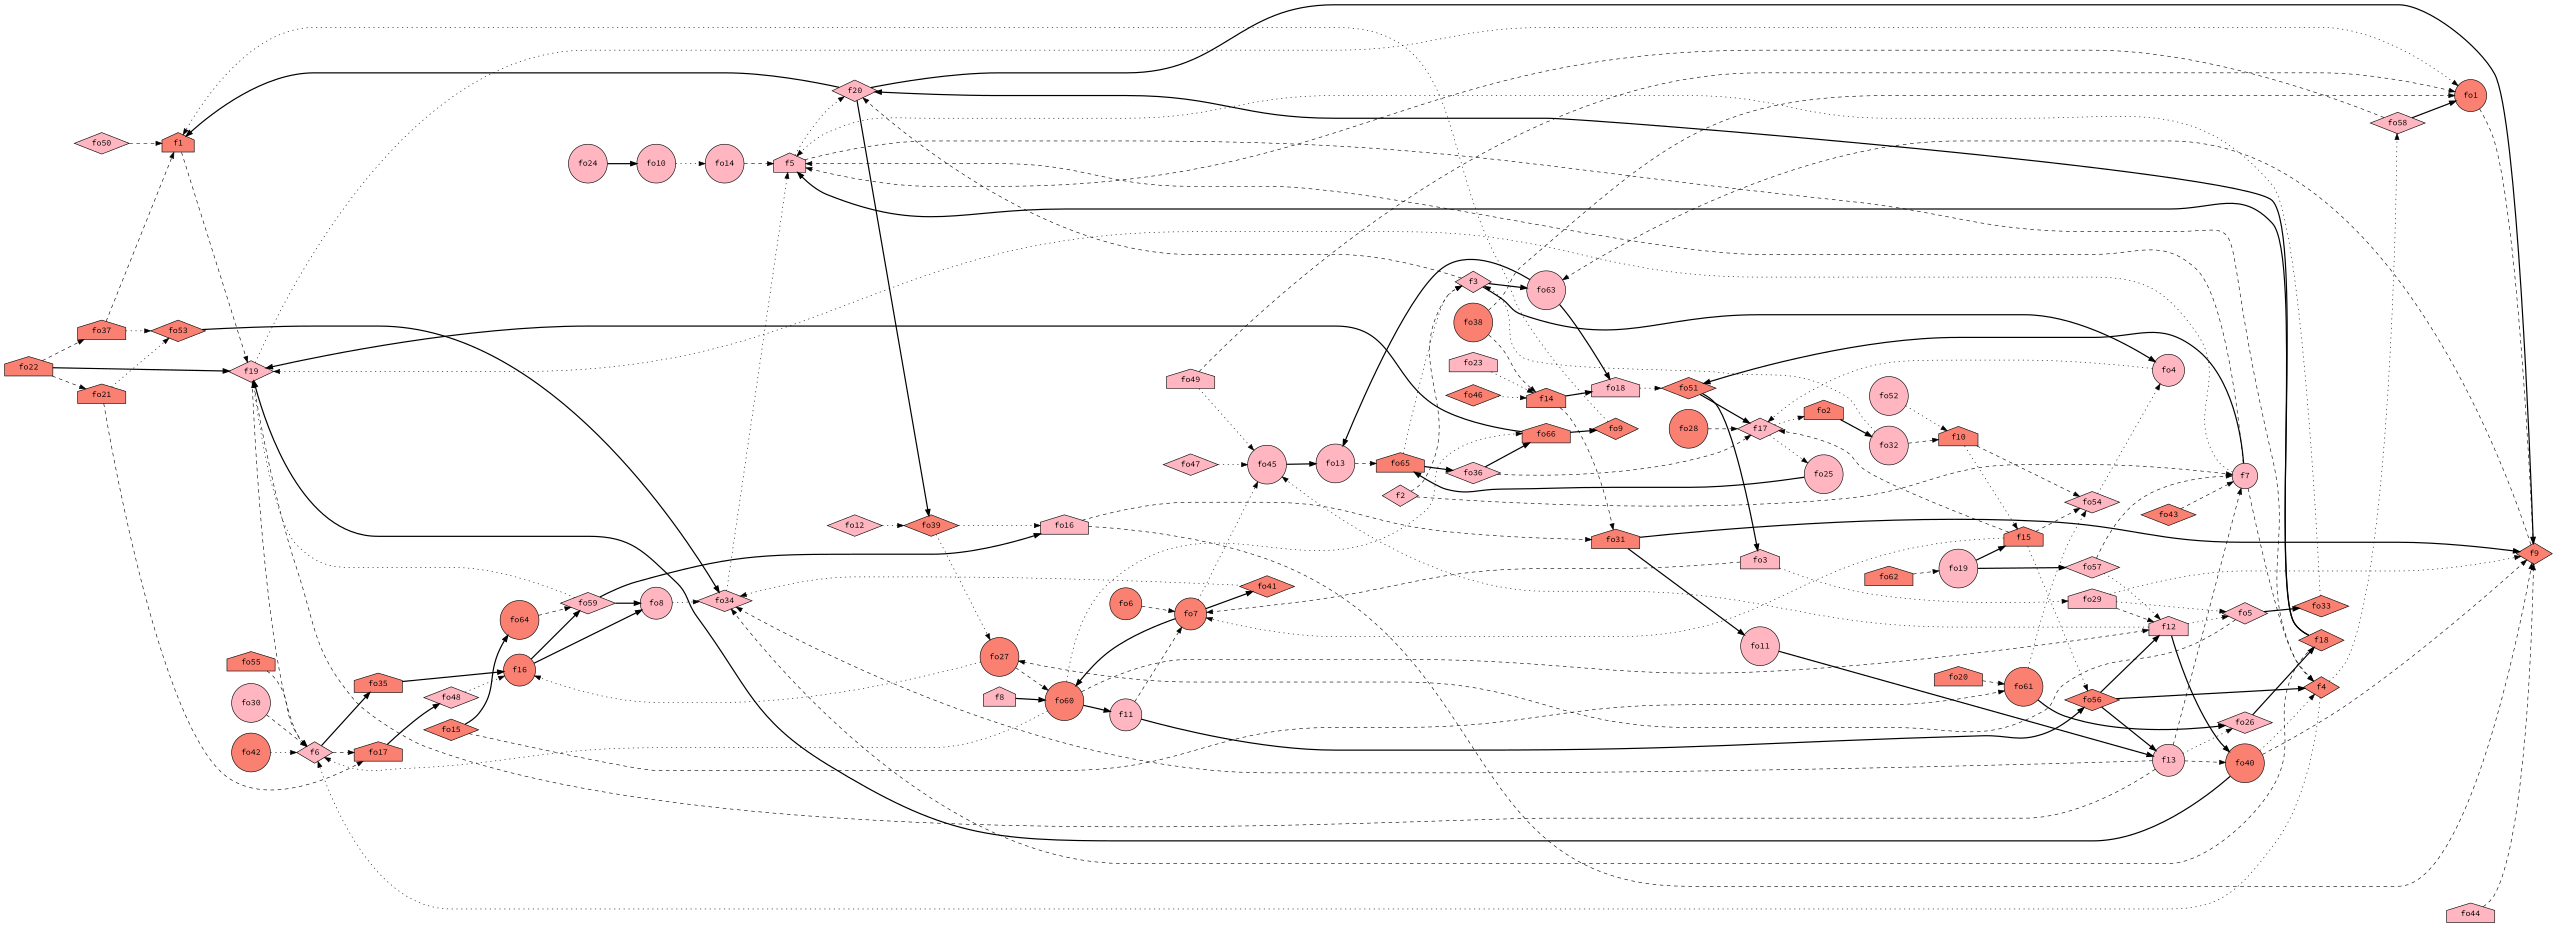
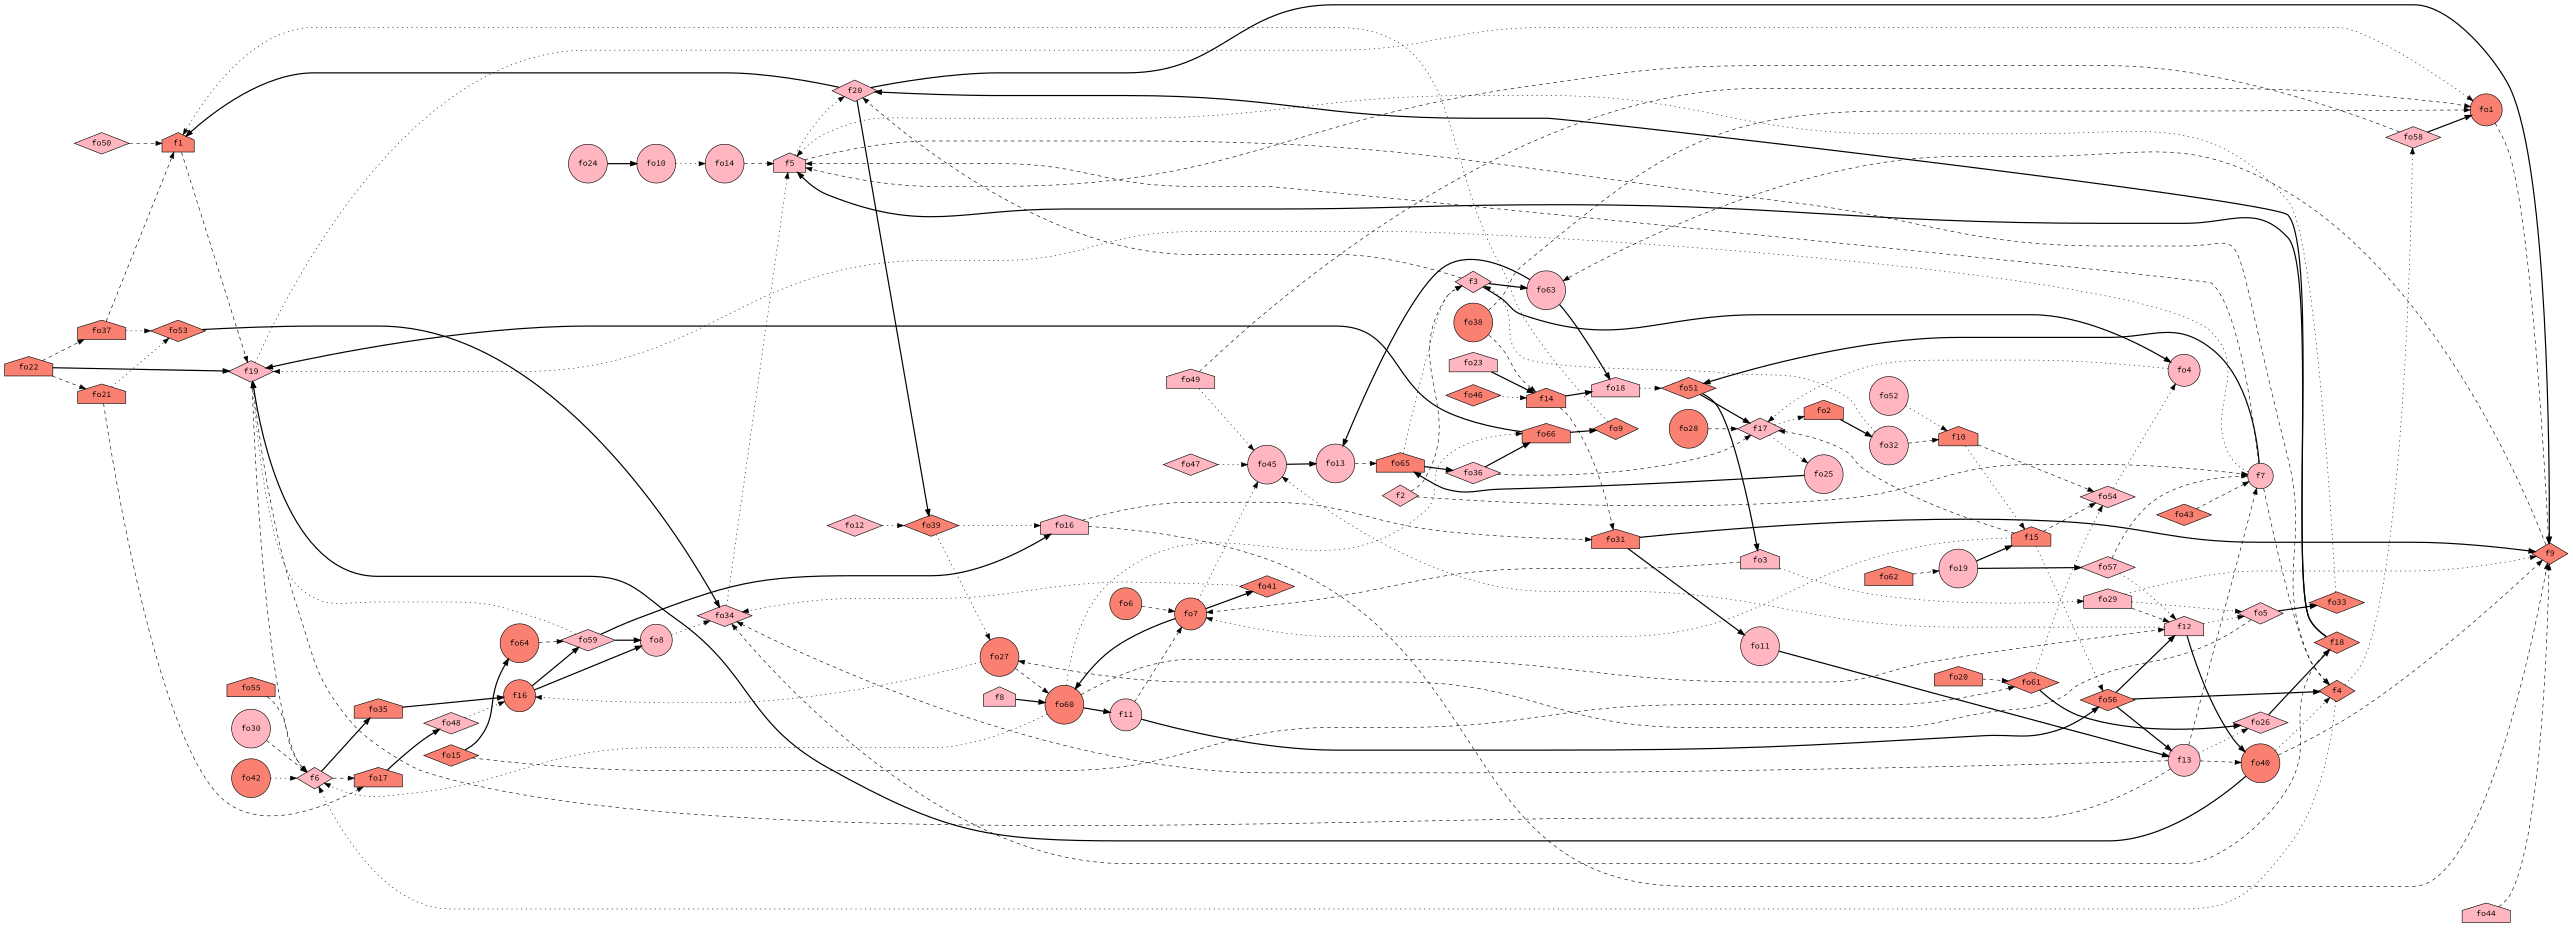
edge "fo23" -> "f14": style dotted -> bold
node "fo61": shape circle -> diamond
